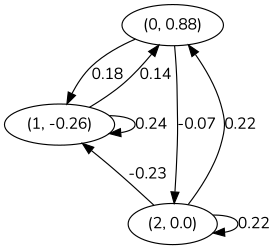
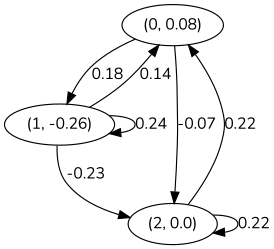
node "(0, 0.88)": label "(0, 0.88)" -> "(0, 0.08)"
edge "(2, 0.0)" -> "(1, -0.26)": reversed
